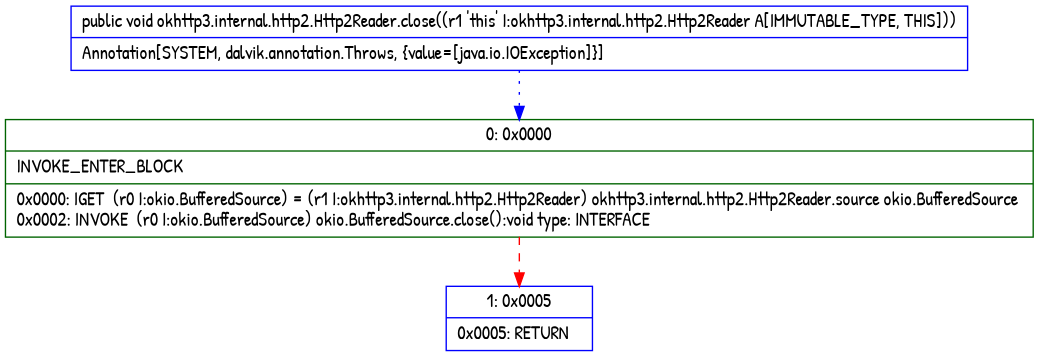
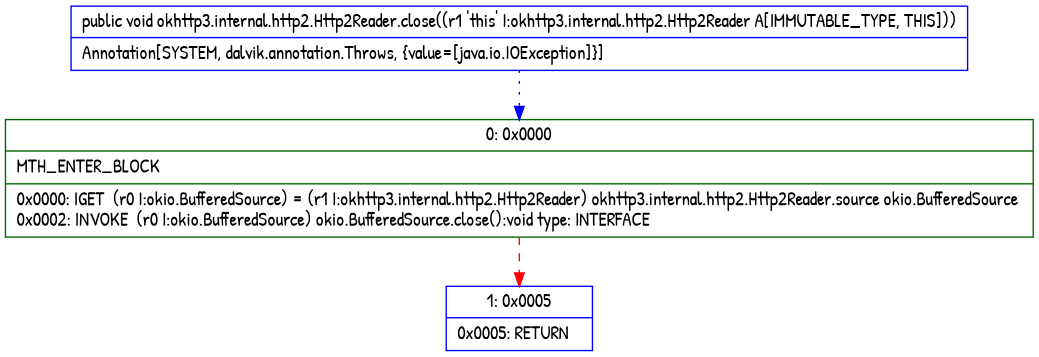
node "0: 0x0000": text "INVOKE_ENTER_BLOCK" -> "MTH_ENTER_BLOCK"
